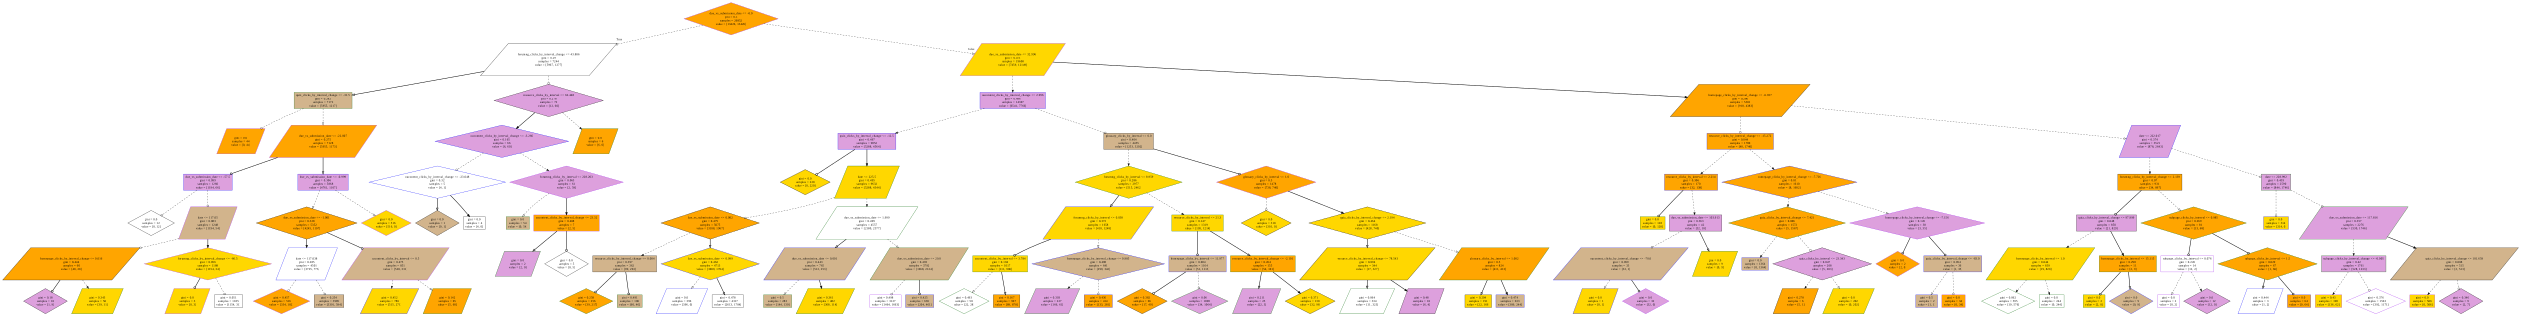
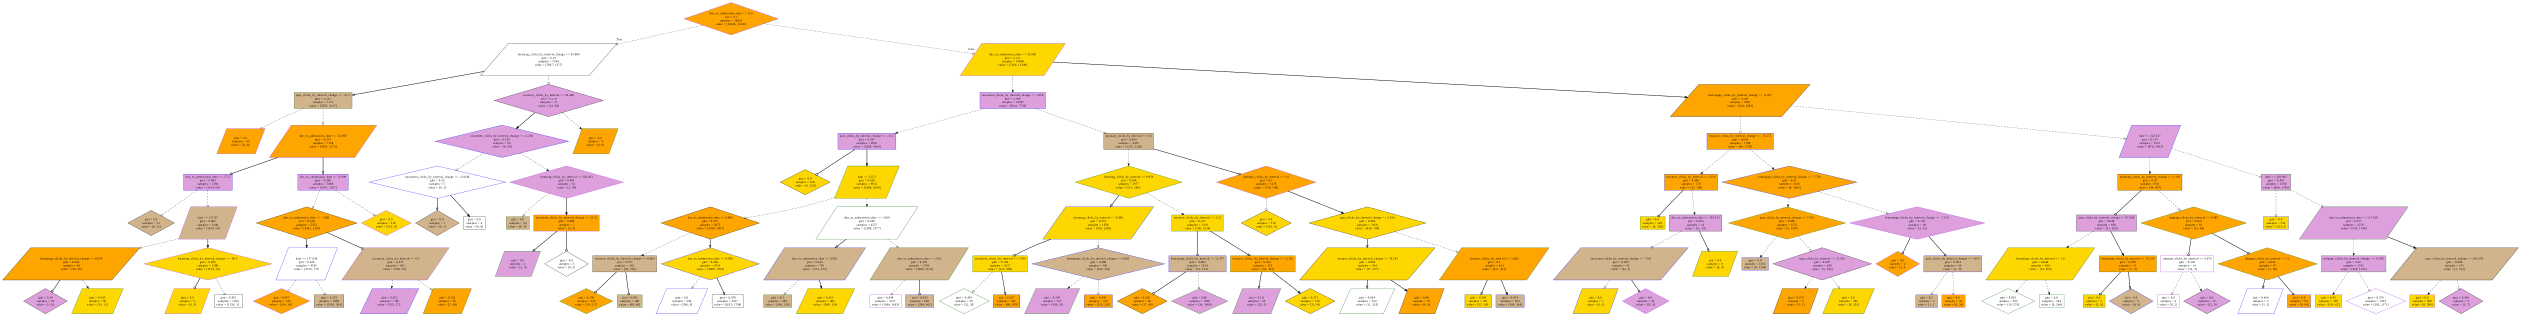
node "gini = 0.0 samples = 12 value = [0, 12]": fillcolor white -> tan
node "gini = 0.452 samples = 786 value = [515, 271]": fillcolor gold -> plum
node "gini = 0.48 samples = 10 value = [6, 4]": fillcolor plum -> orange
